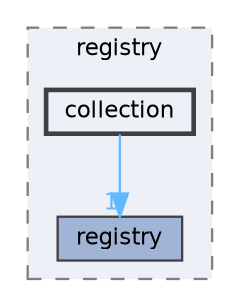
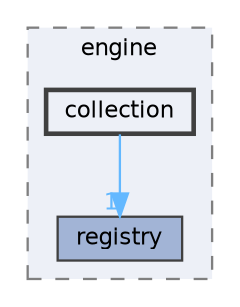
cluster "registry": label "registry" -> "engine"
